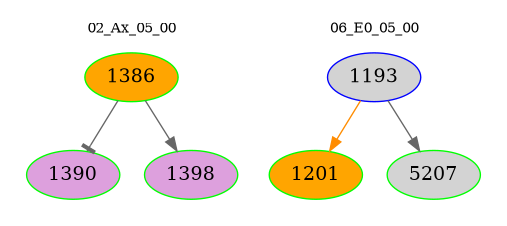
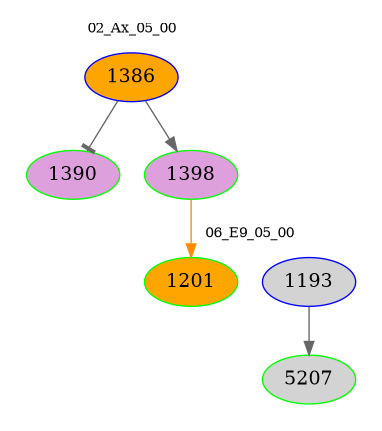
cluster "06_E0_05_00": label "06_E0_05_00" -> "06_E9_05_00"
node "1386": color green -> blue
edge "1193" -> "1201": now "1398" -> "1201"
